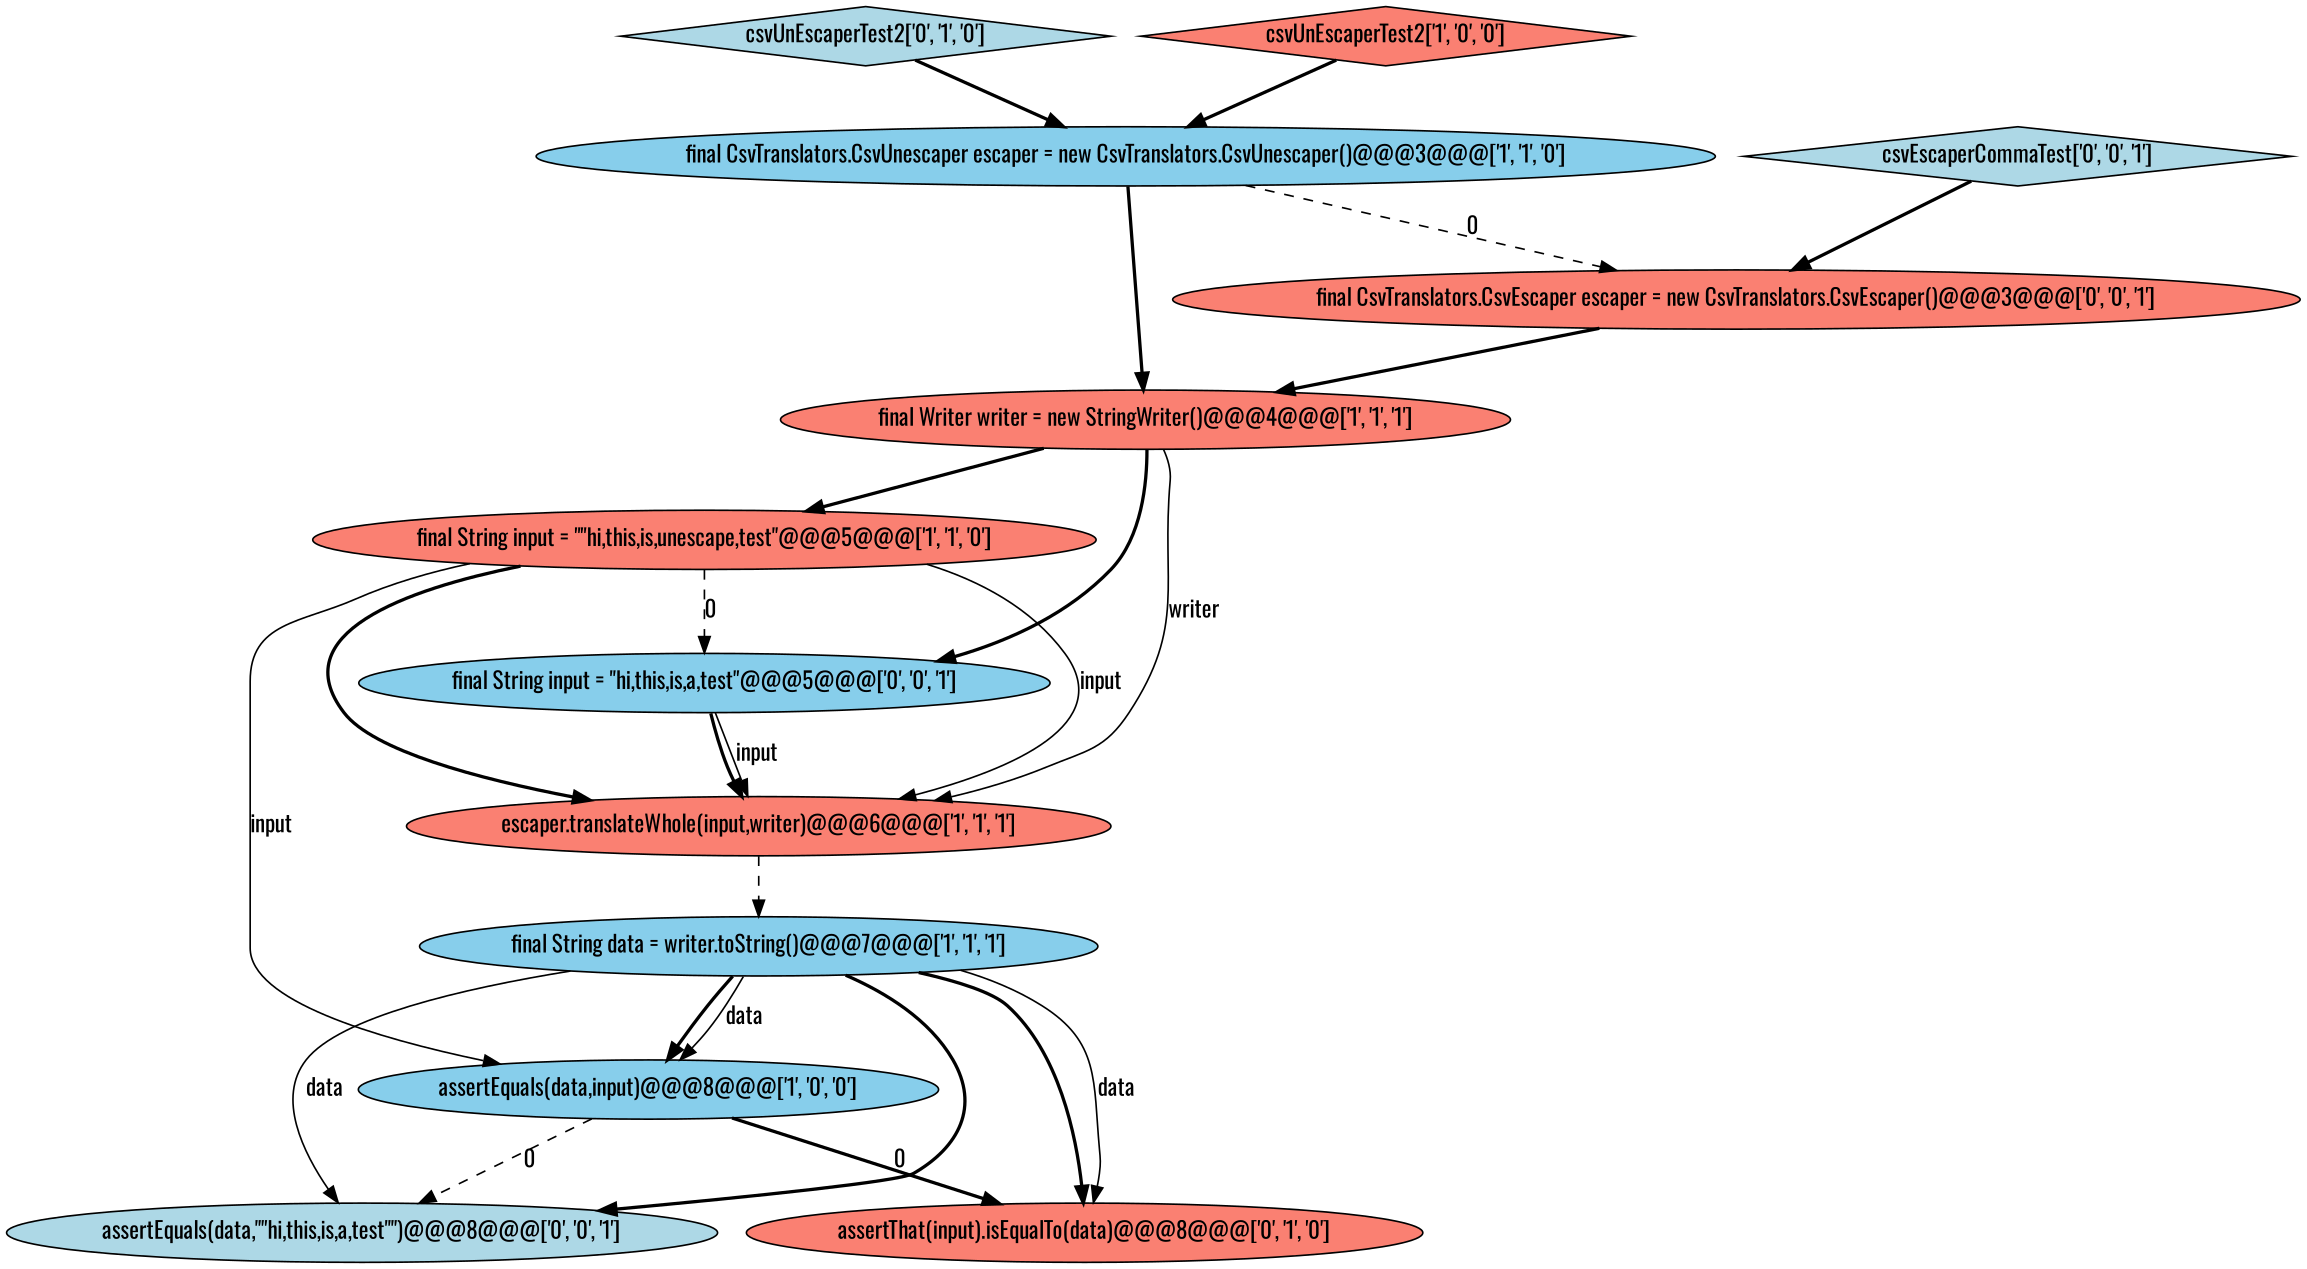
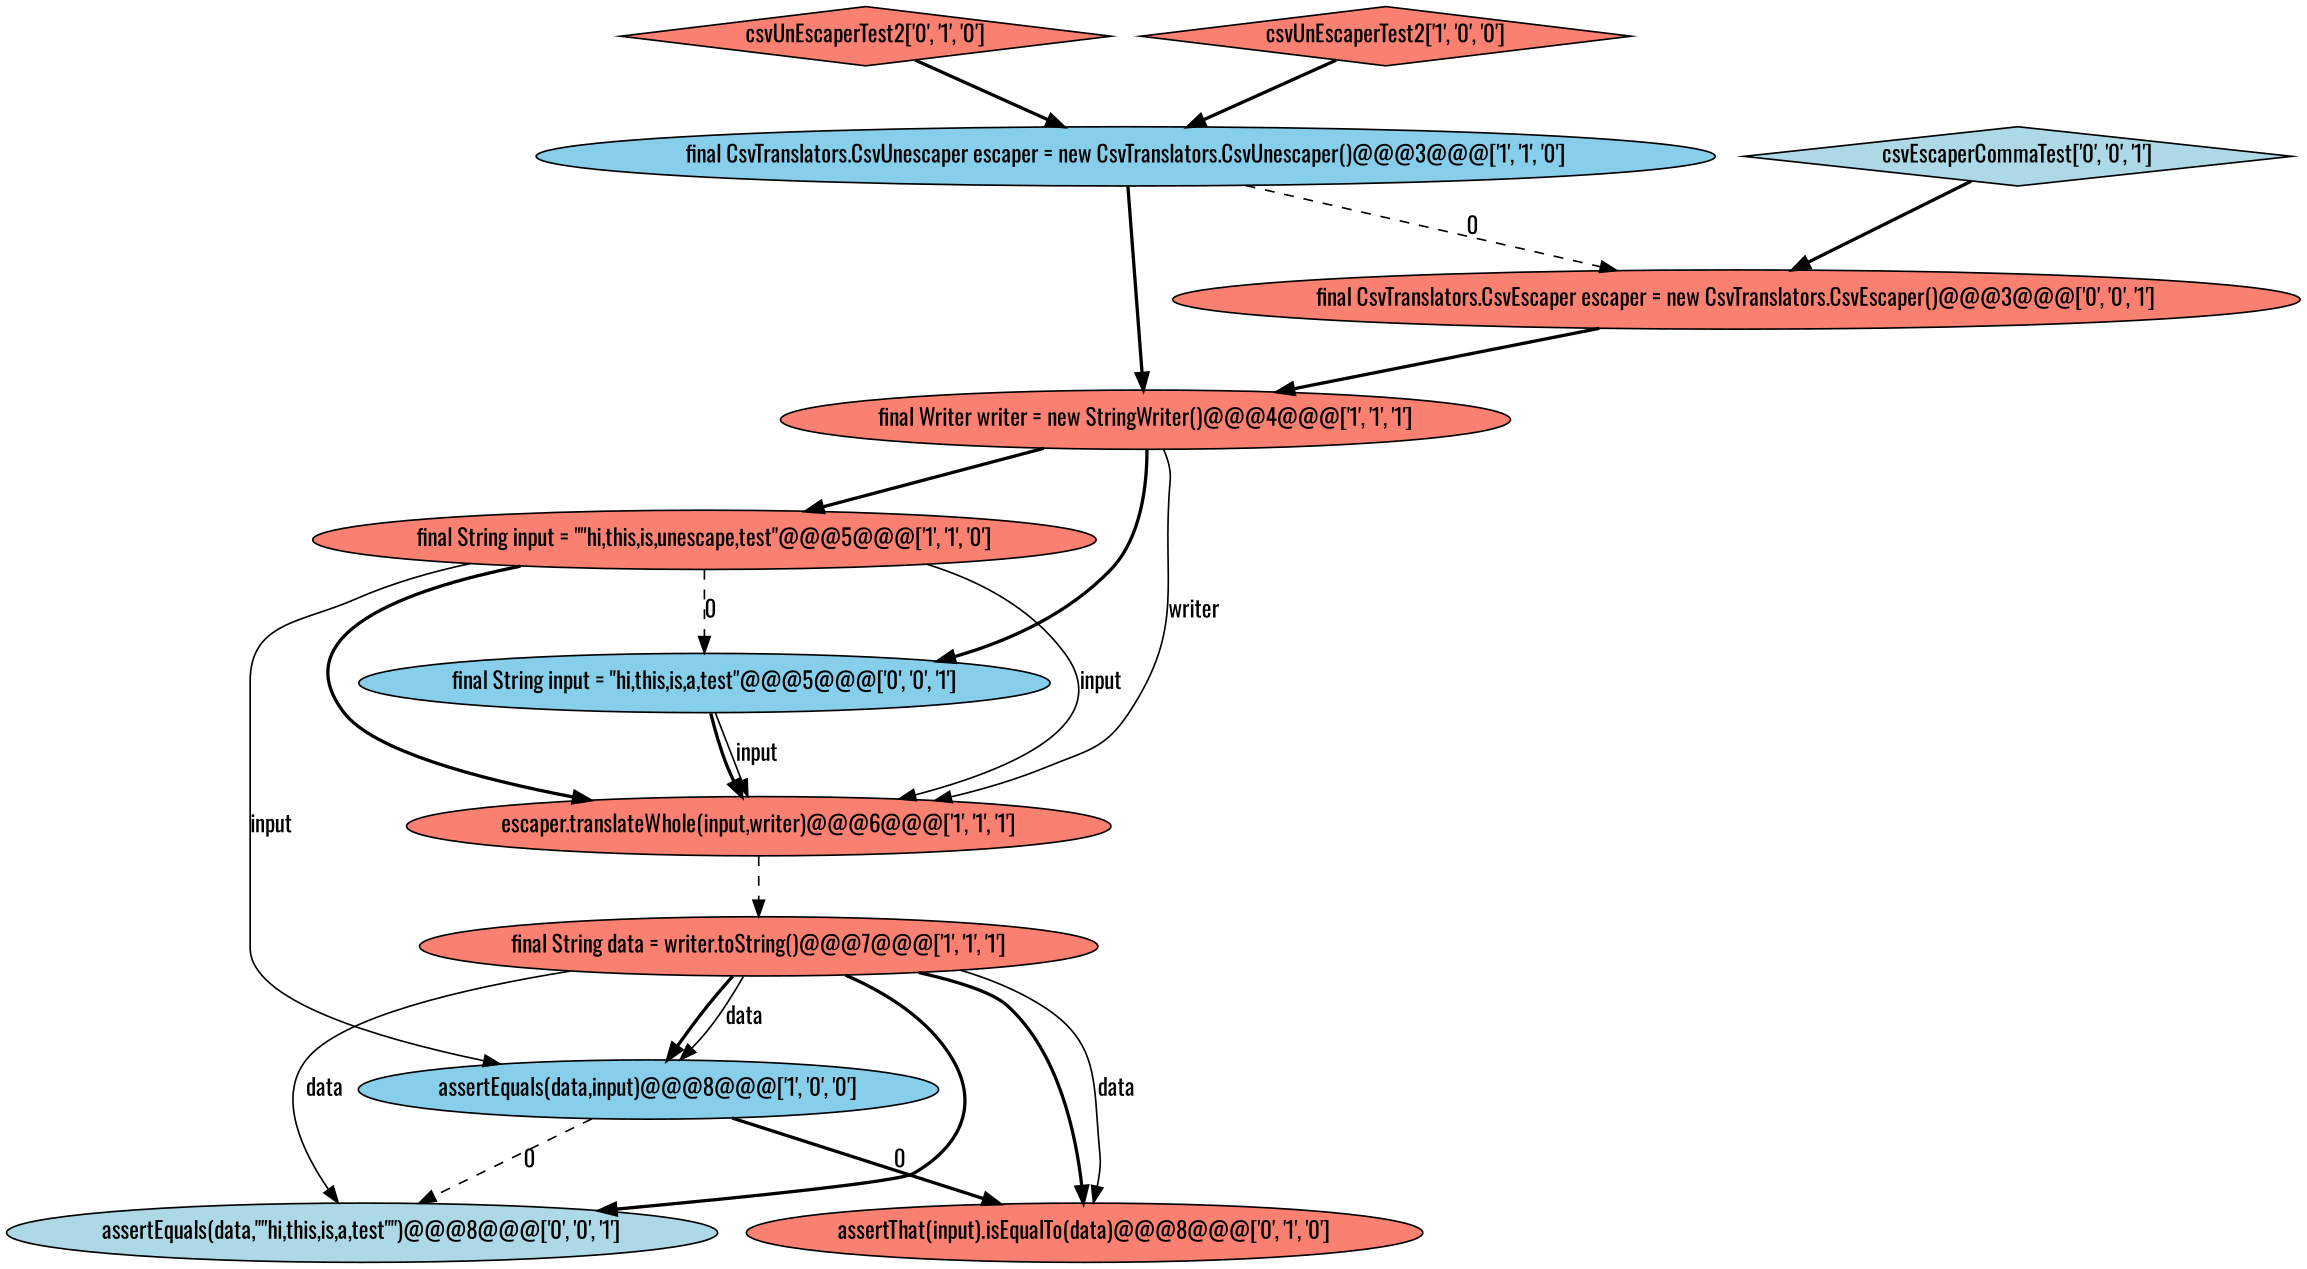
node "csvUnEscaperTest2['0', '1', '0']": fillcolor lightblue -> salmon
node "final String data = writer.toString()@@@7@@@['1', '1', '1']": fillcolor skyblue -> salmon
